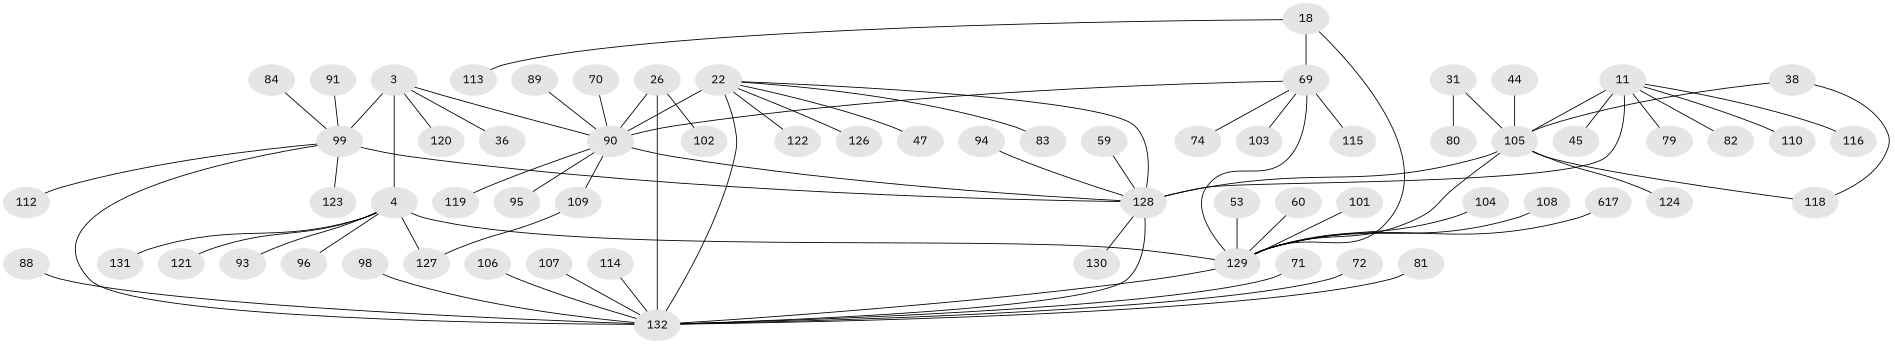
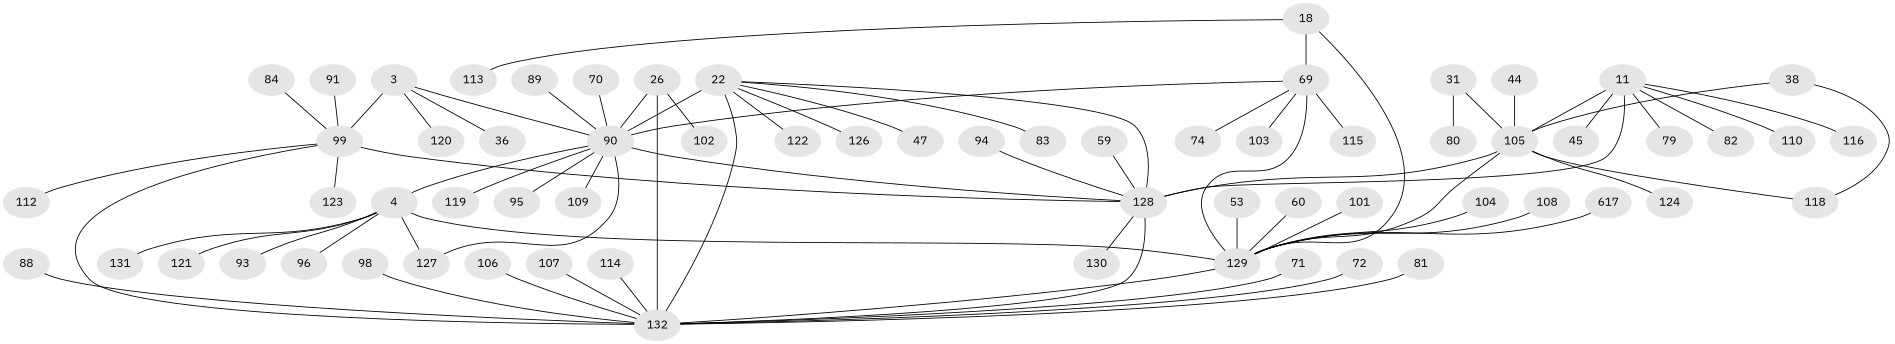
edge "3" -- "4": now "90" -- "4"
edge "109" -- "127": now "90" -- "127"
